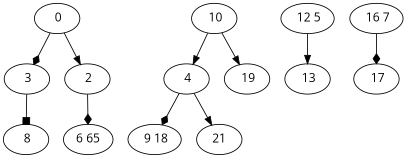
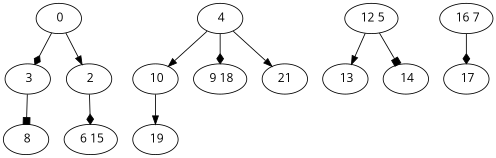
edge "10" -> "4": reversed
node "14": added
node "6 65": label "6 65" -> "6 15"
